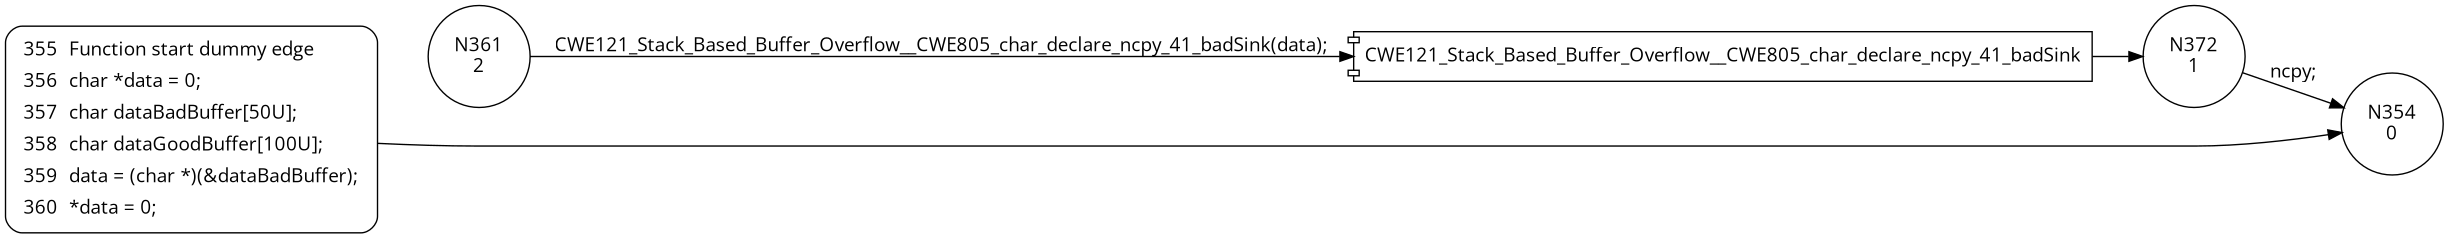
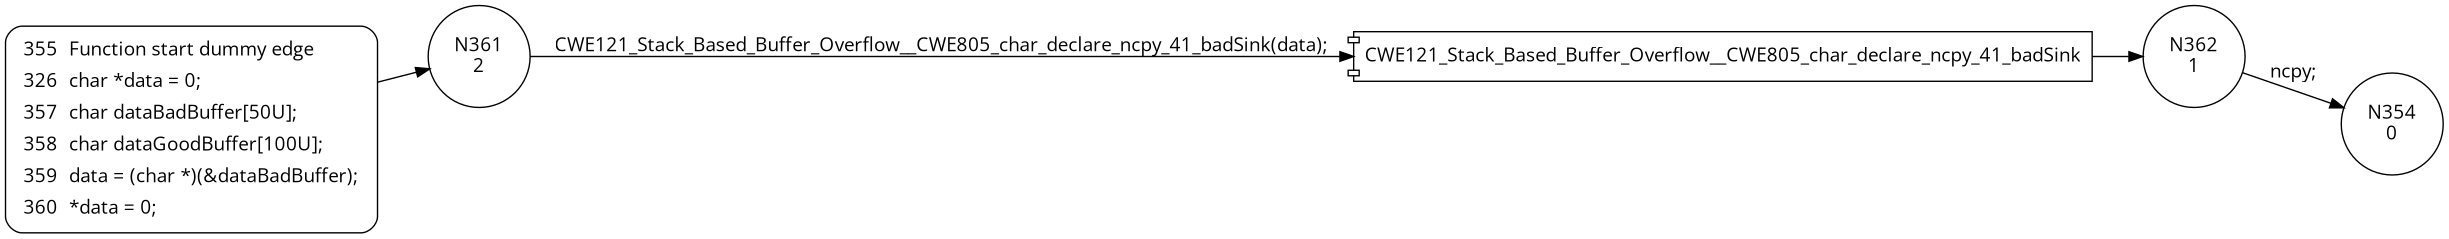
node "N372 1": label "N372 1" -> "N362 1"
node "355": text "356" -> "326"
edge "355" -> "N354 0": now "355" -> "N361 2"
